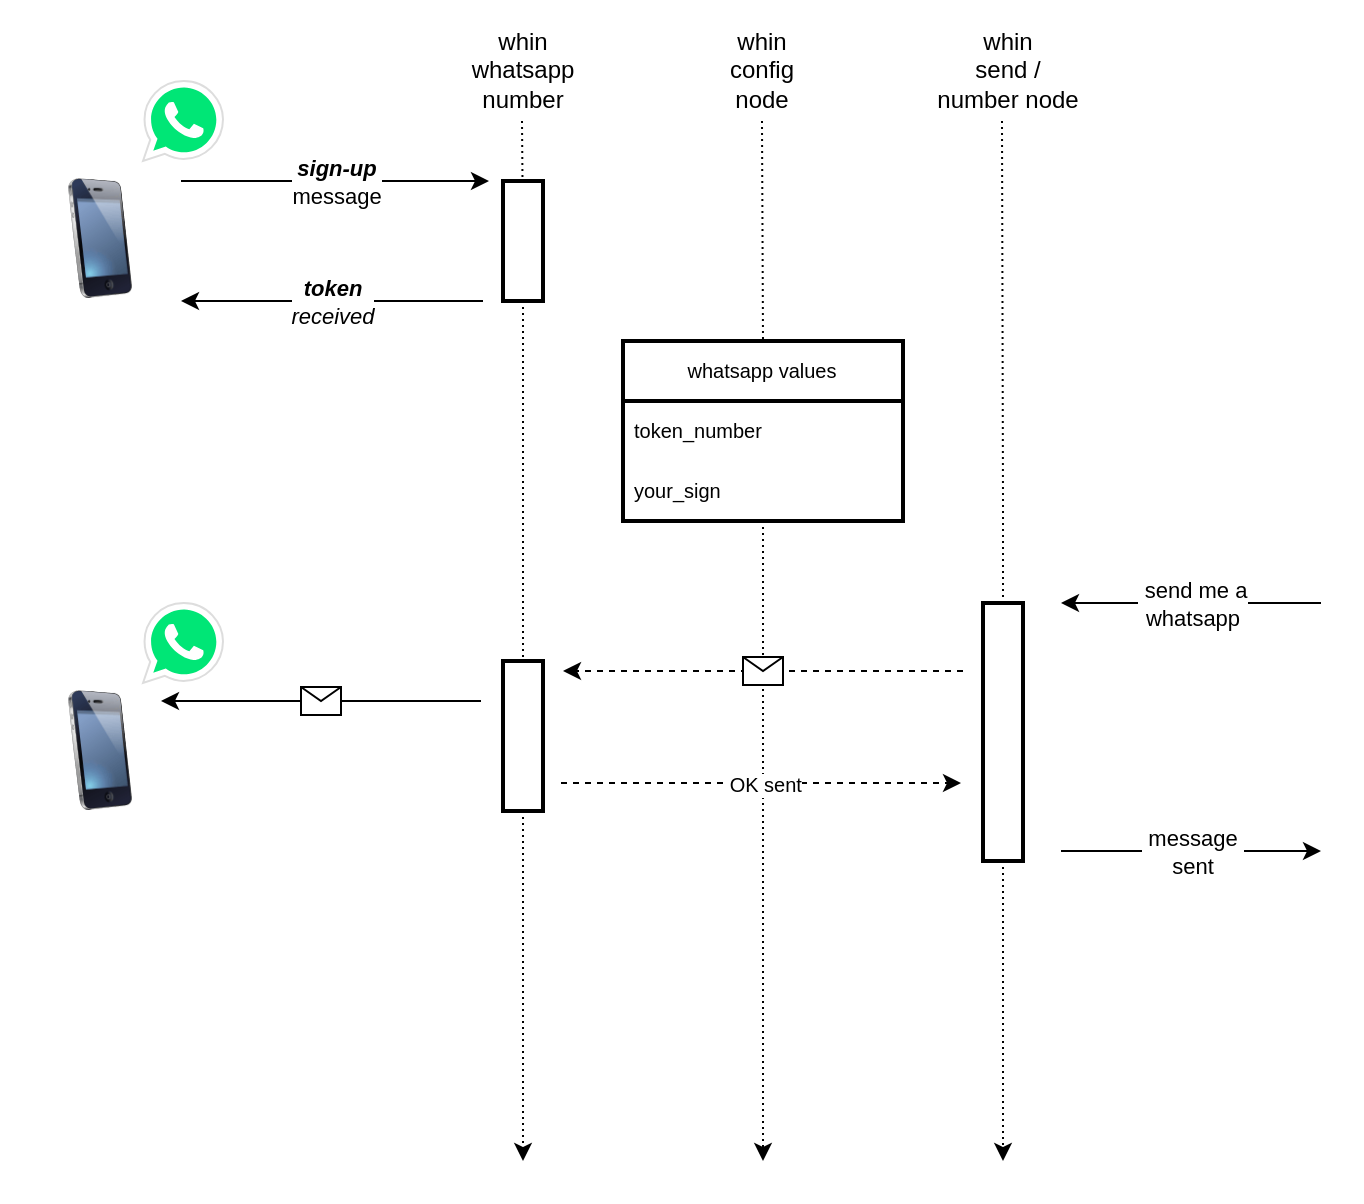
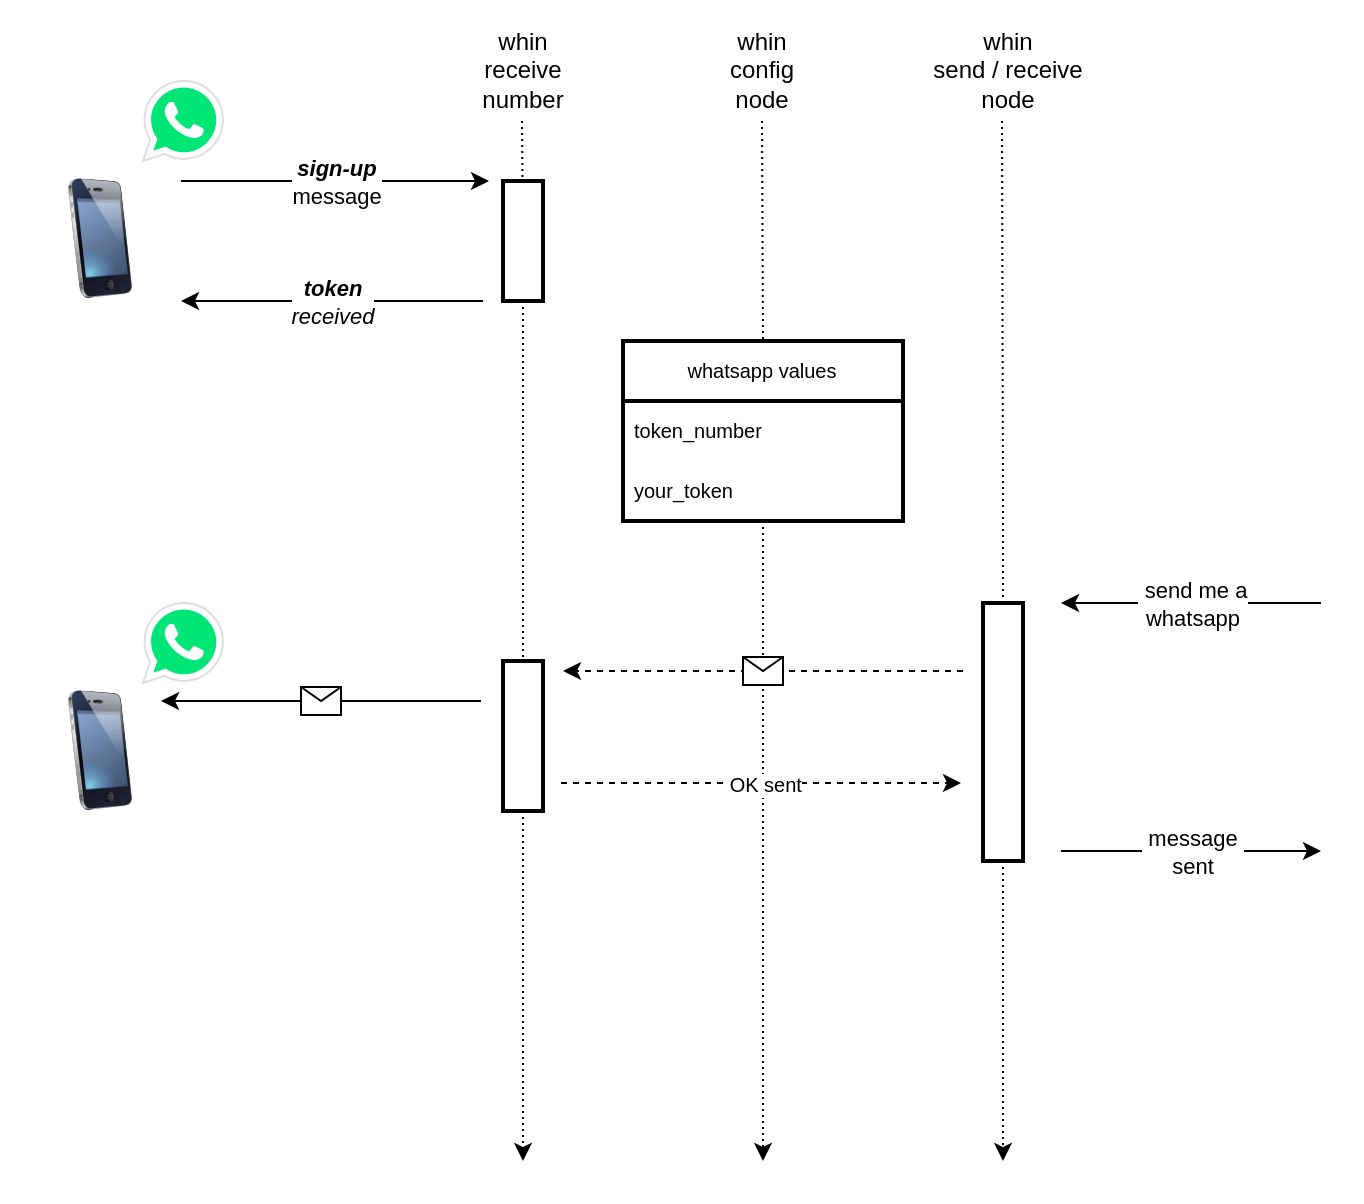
node "whin whatsapp number": label "whin whatsapp number" -> "whin receive number"
node "whin send / number node": label "whin send / number node" -> "whin send / receive node"
node "your_sign": label "your_sign" -> "your_token"
